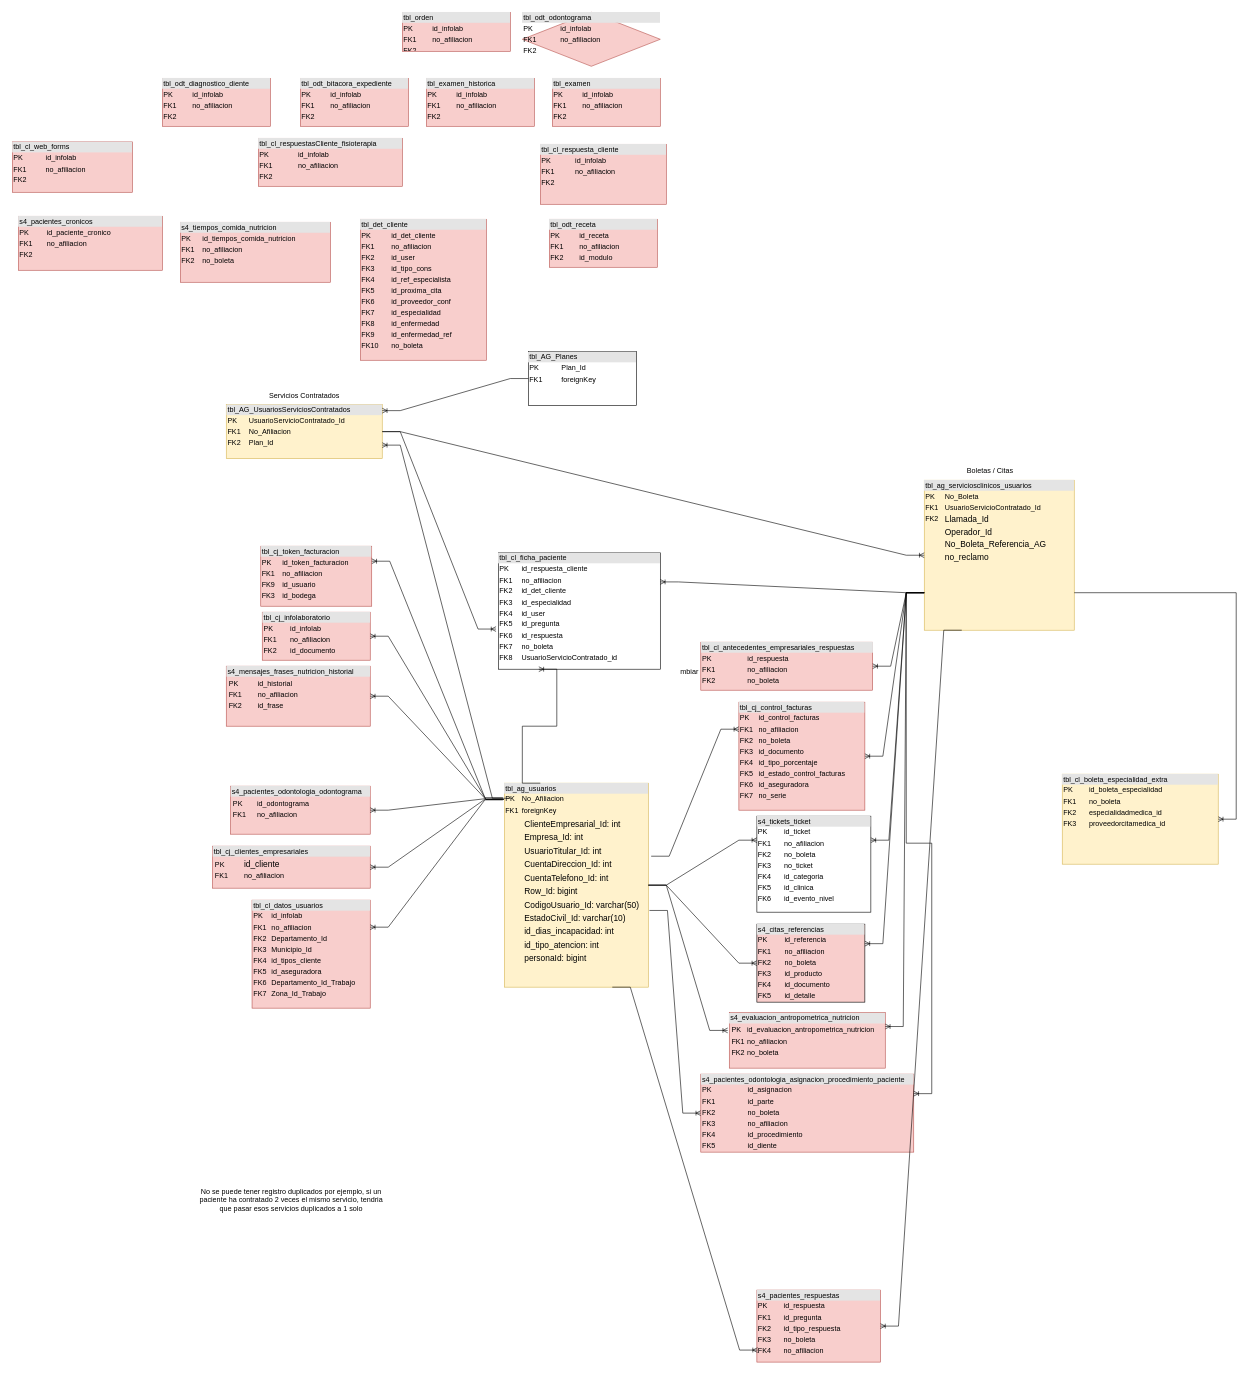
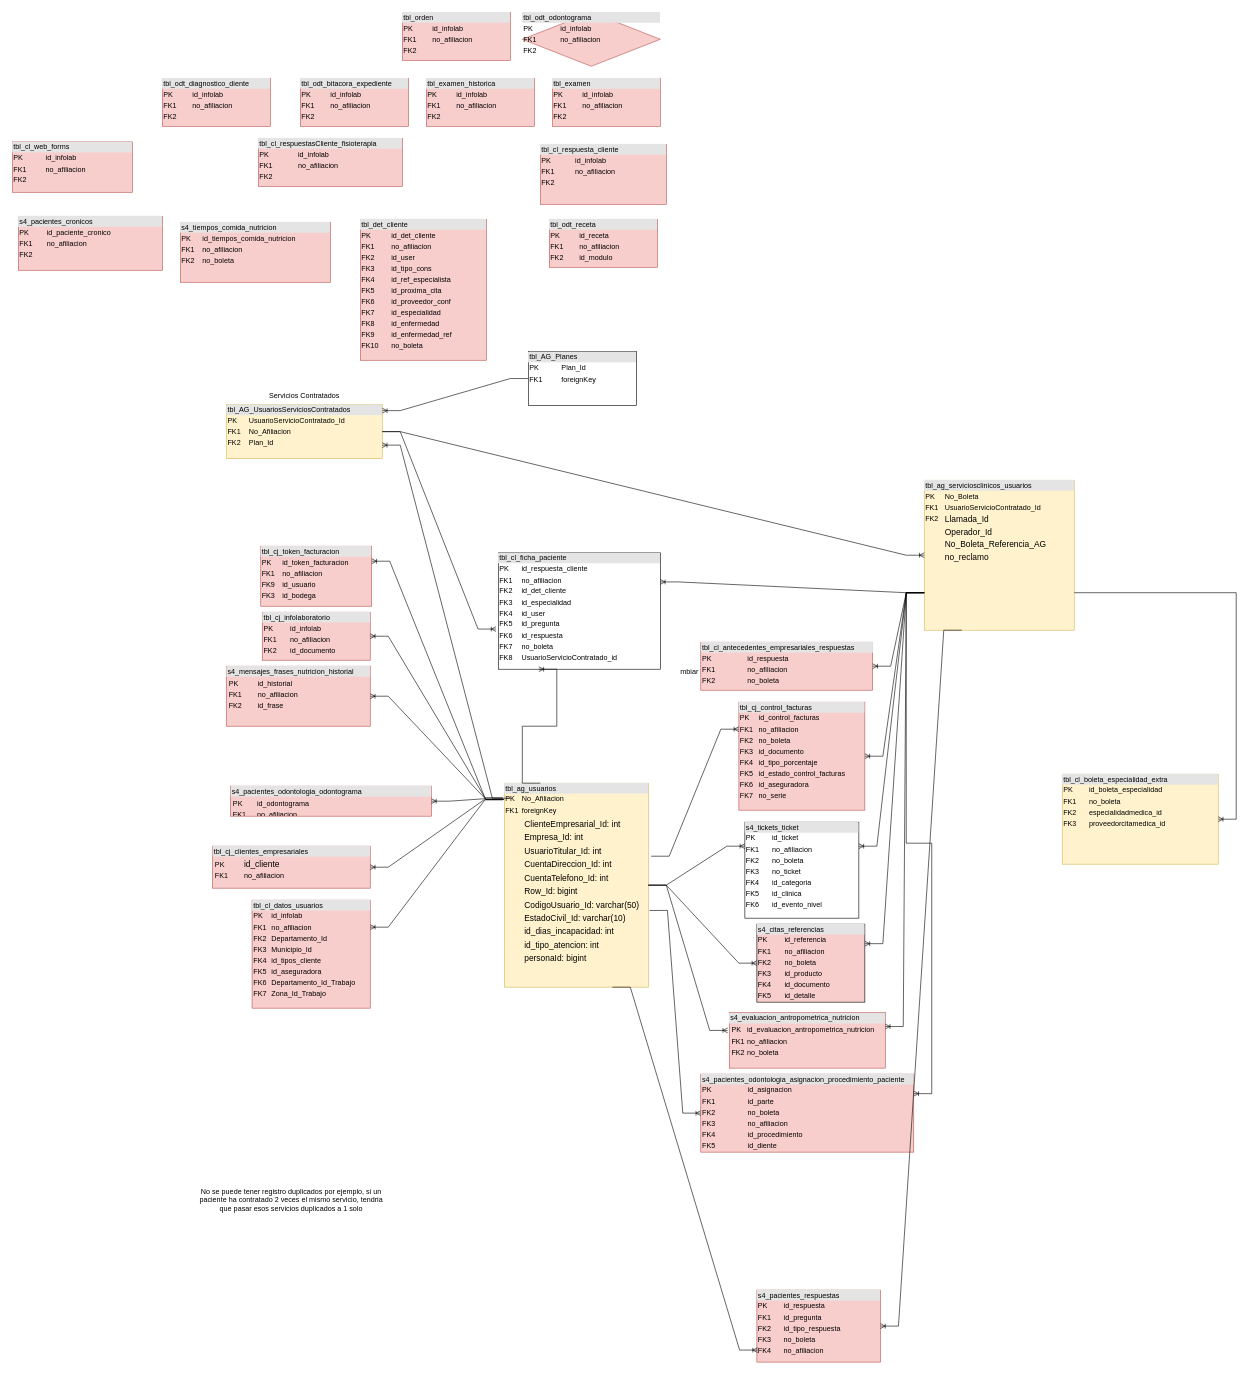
node "tbl_orden PK id_infolab FK1 no_afiliacion FK2": size 108x39 -> 108x48
node "Boletas / Citas": removed
node "s4_pacientes_odontologia_odontograma PK id_odontograma FK1 no_afiliacion": size 140x48 -> 201x30
node "s4_tickets_ticket PK id_ticket FK1 no_afiliacion FK2 no_boleta FK3 no_ticket FK4 id_categoria FK5 id_clinica FK6 id_evento_nivel": moved (814, 864) -> (802, 870)
